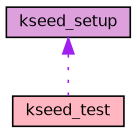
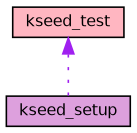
edge "kseed_test" -> "kseed_setup": reversed
